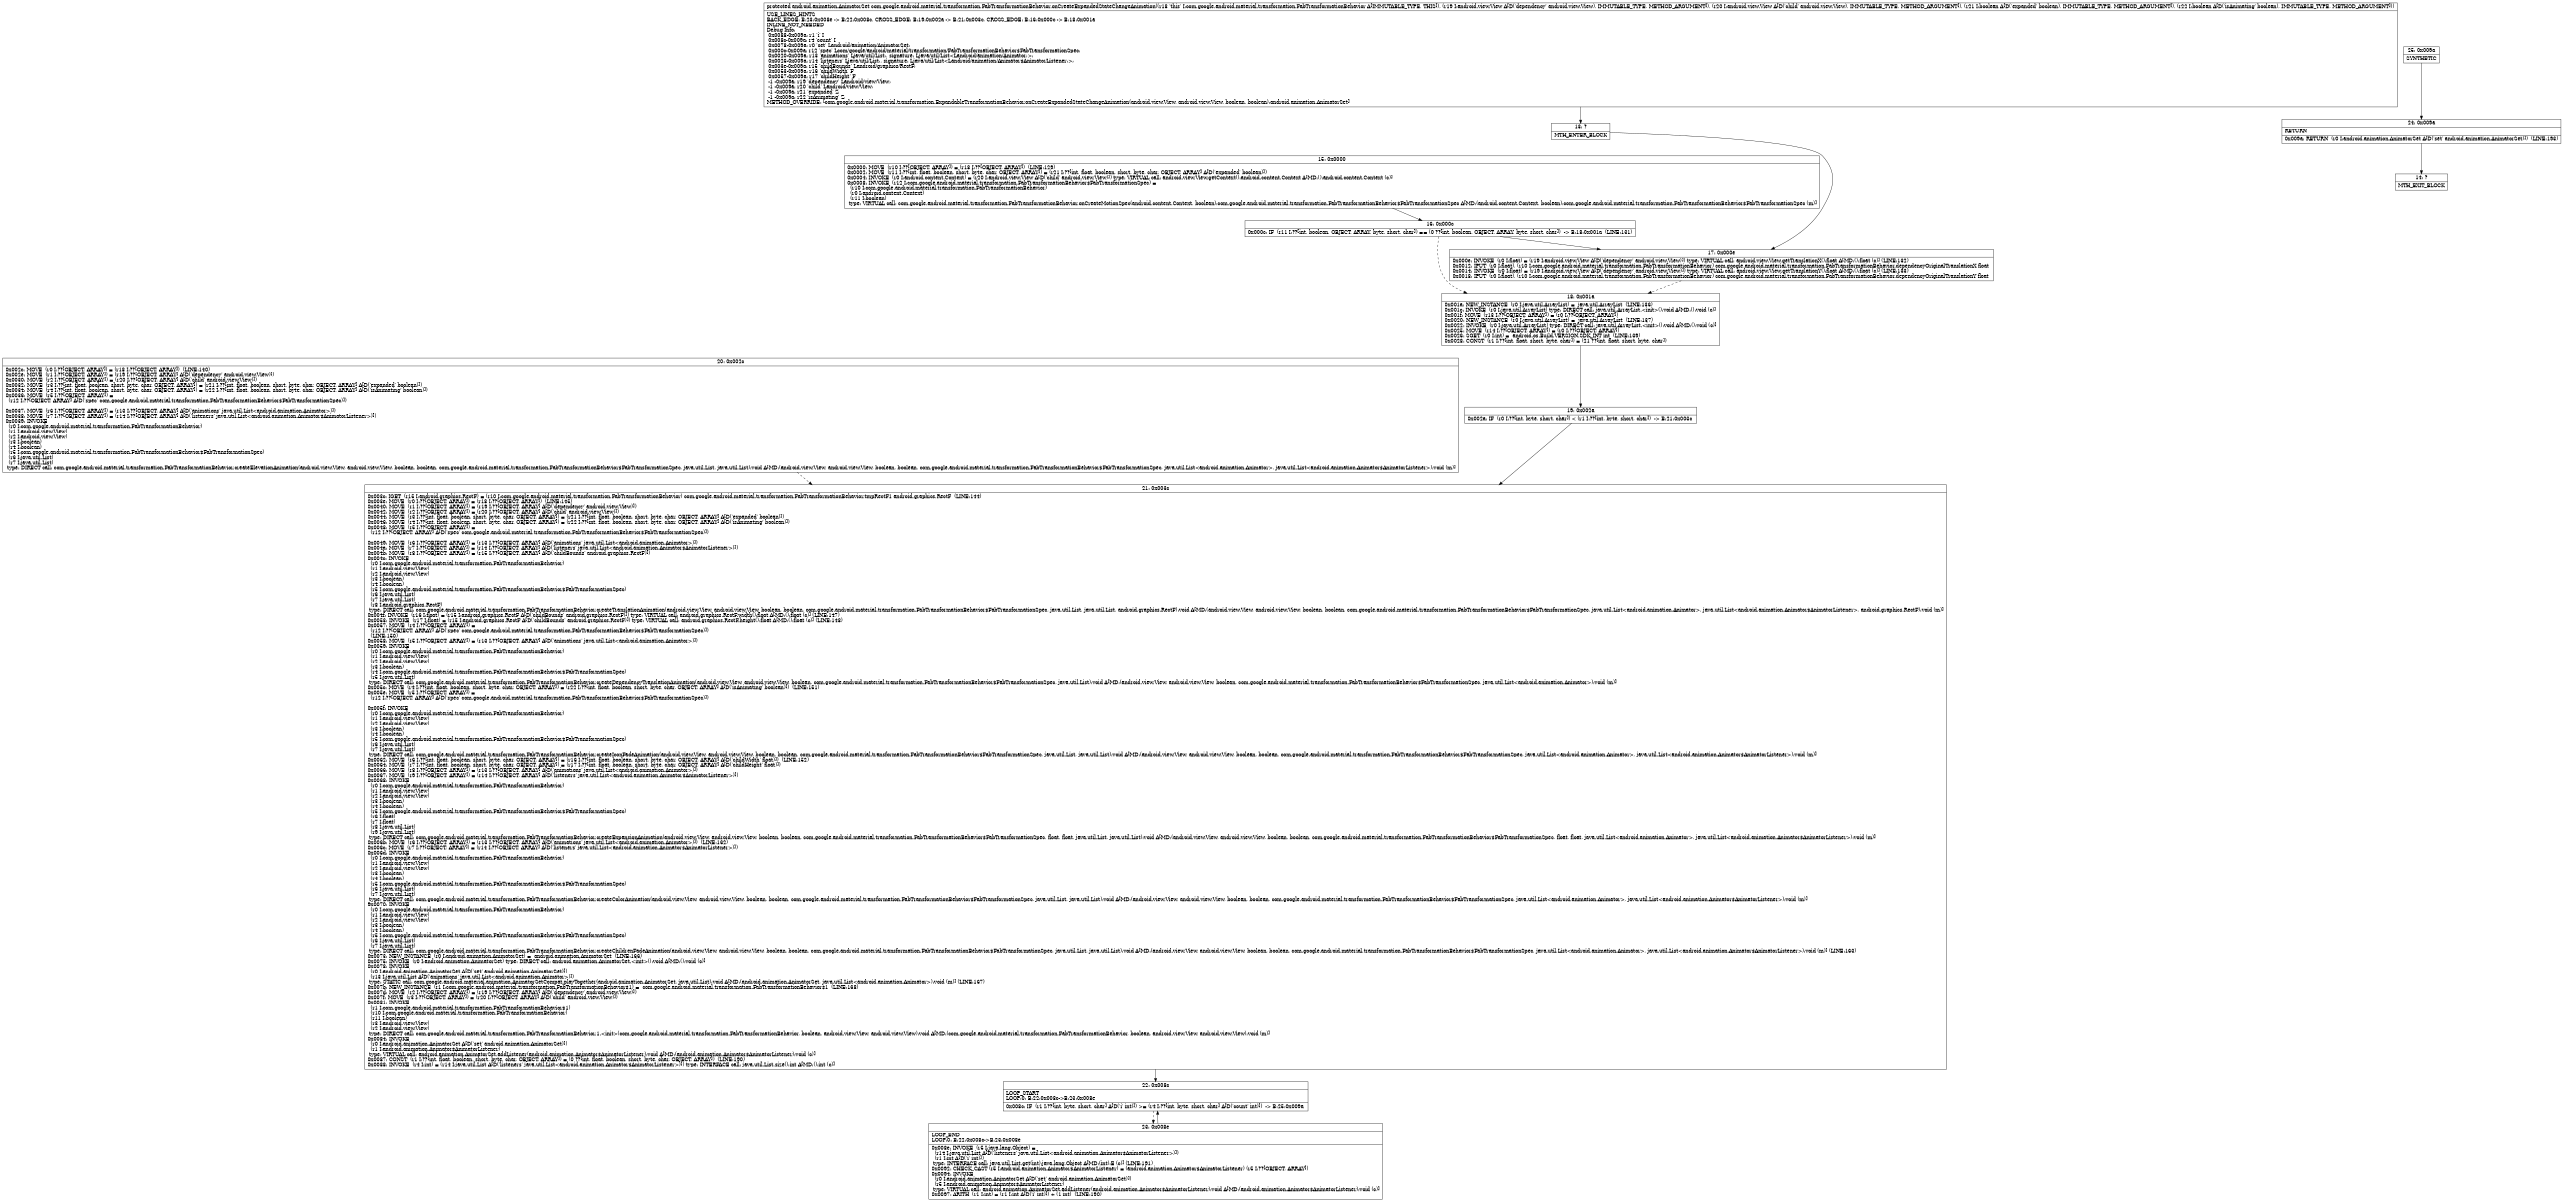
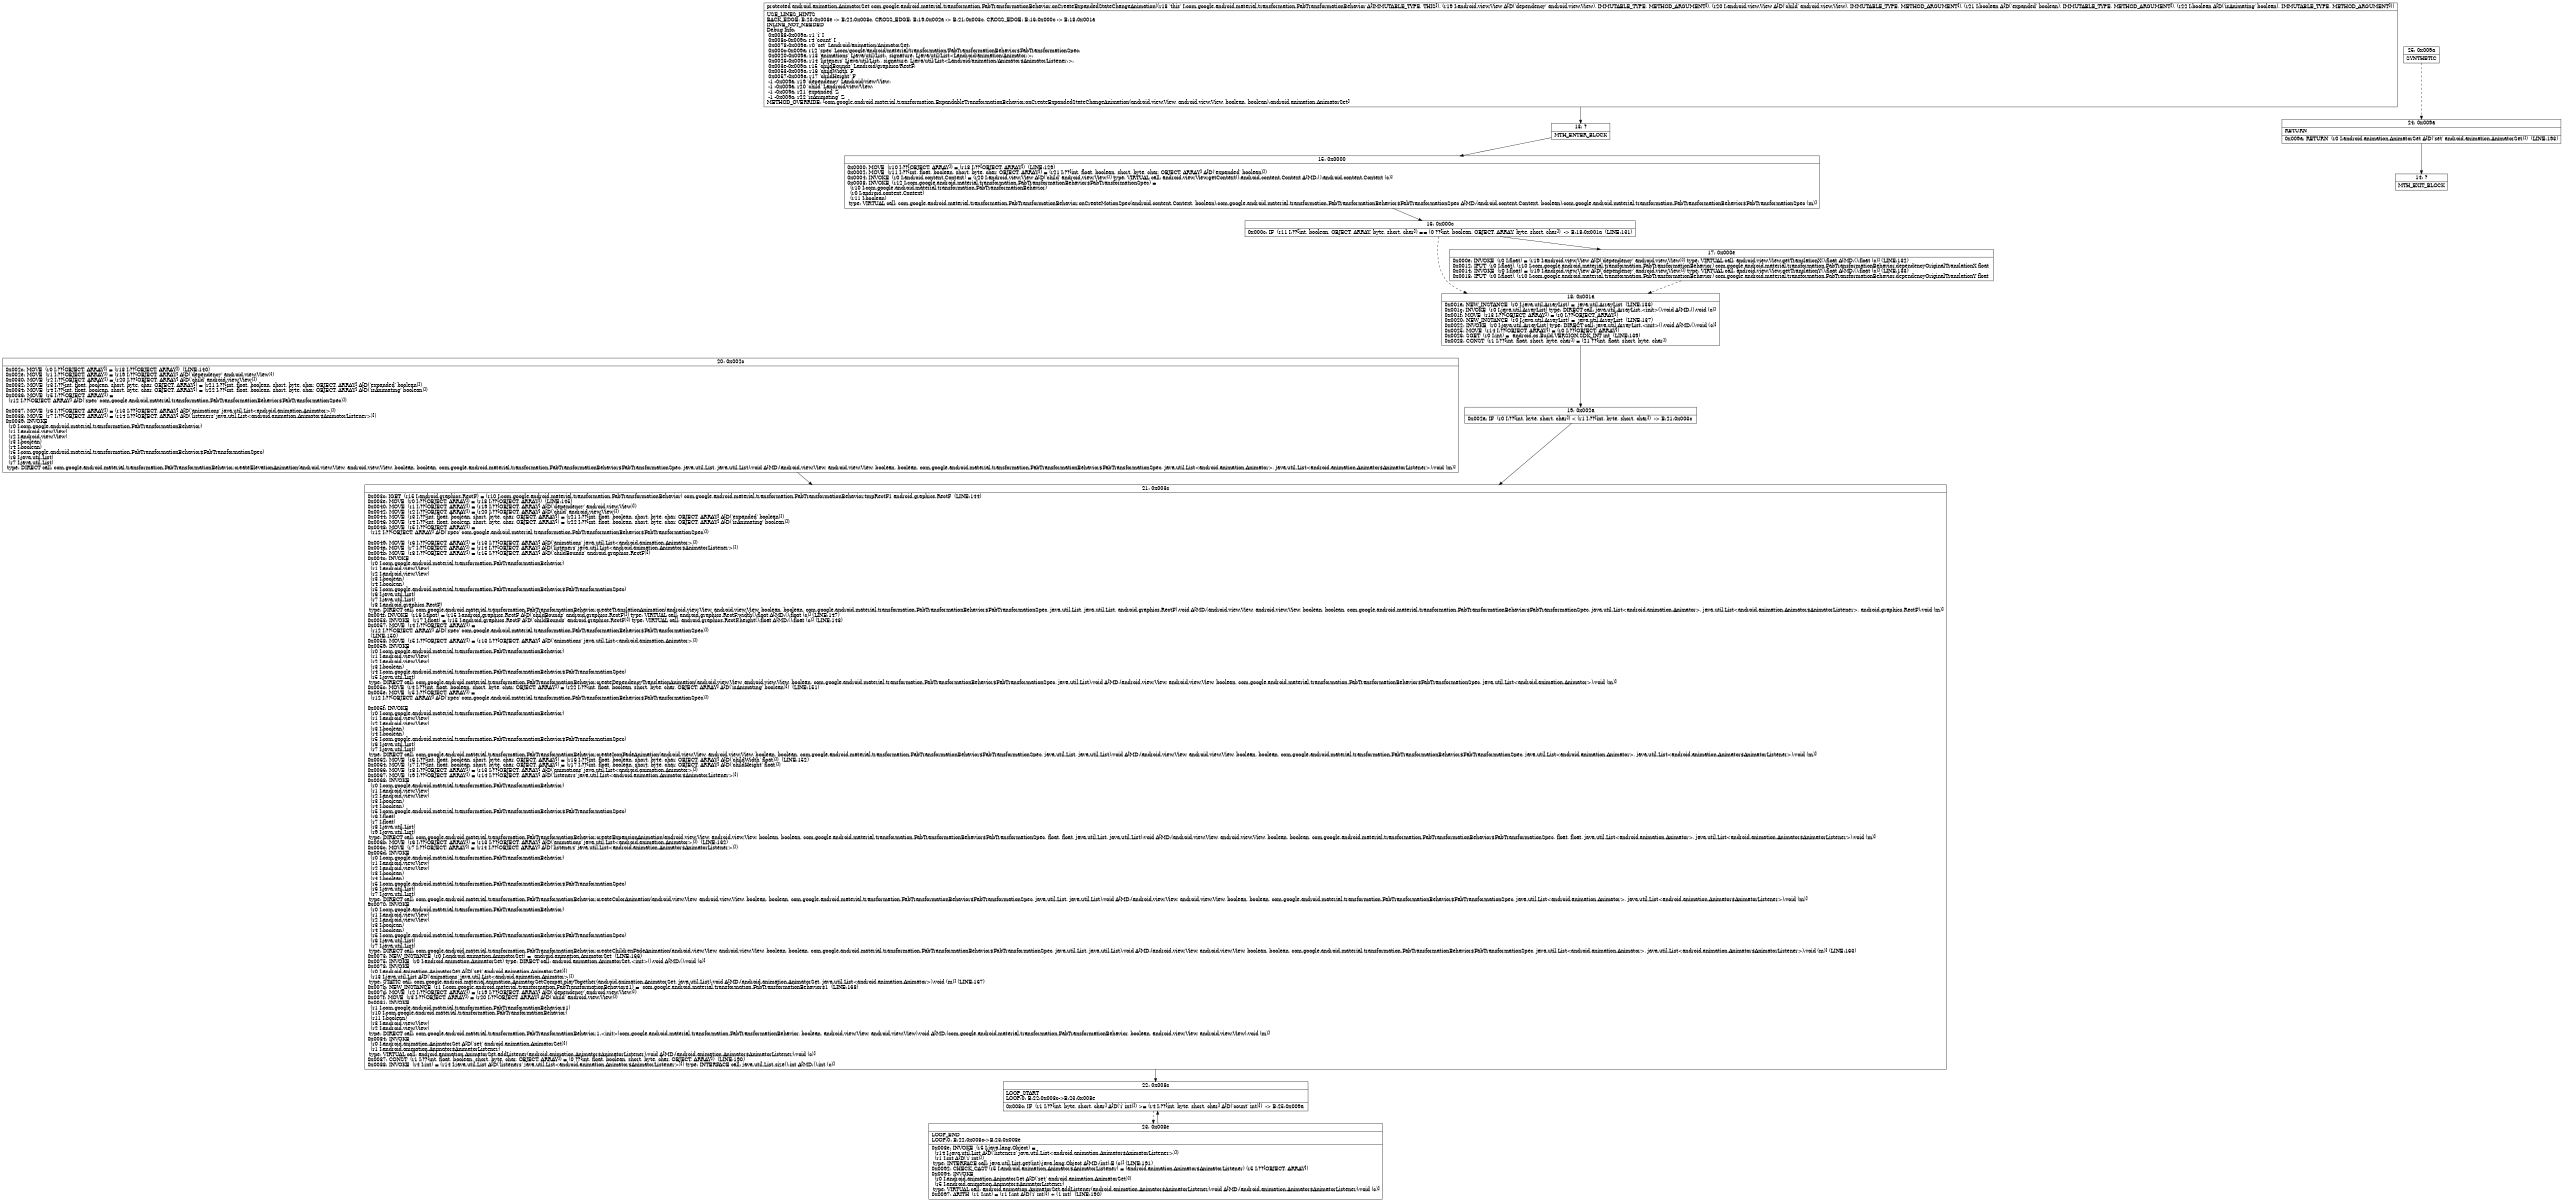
edge "25: 0x009a" -> "24: 0x009a": style solid -> dashed
edge "13: ?" -> "17: 0x000e": now "13: ?" -> "15: 0x0000"
edge "20: 0x002c" -> "21: 0x003c": style dashed -> solid
